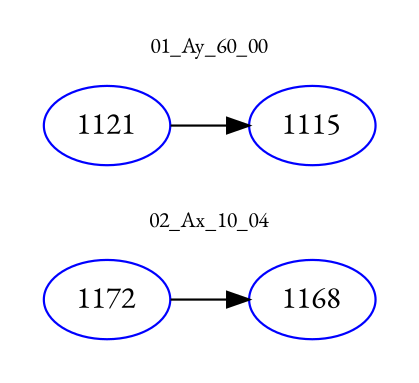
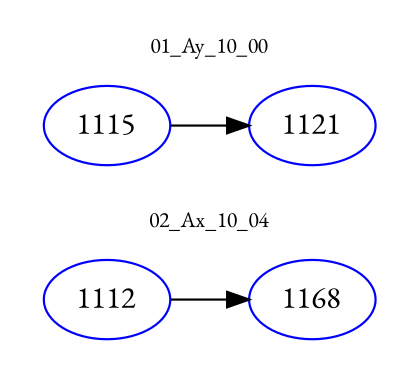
cluster "01_Ay_60_00": label "01_Ay_60_00" -> "01_Ay_10_00"
edge "1121" -> "1115": reversed
node "1172": label "1172" -> "1112"
